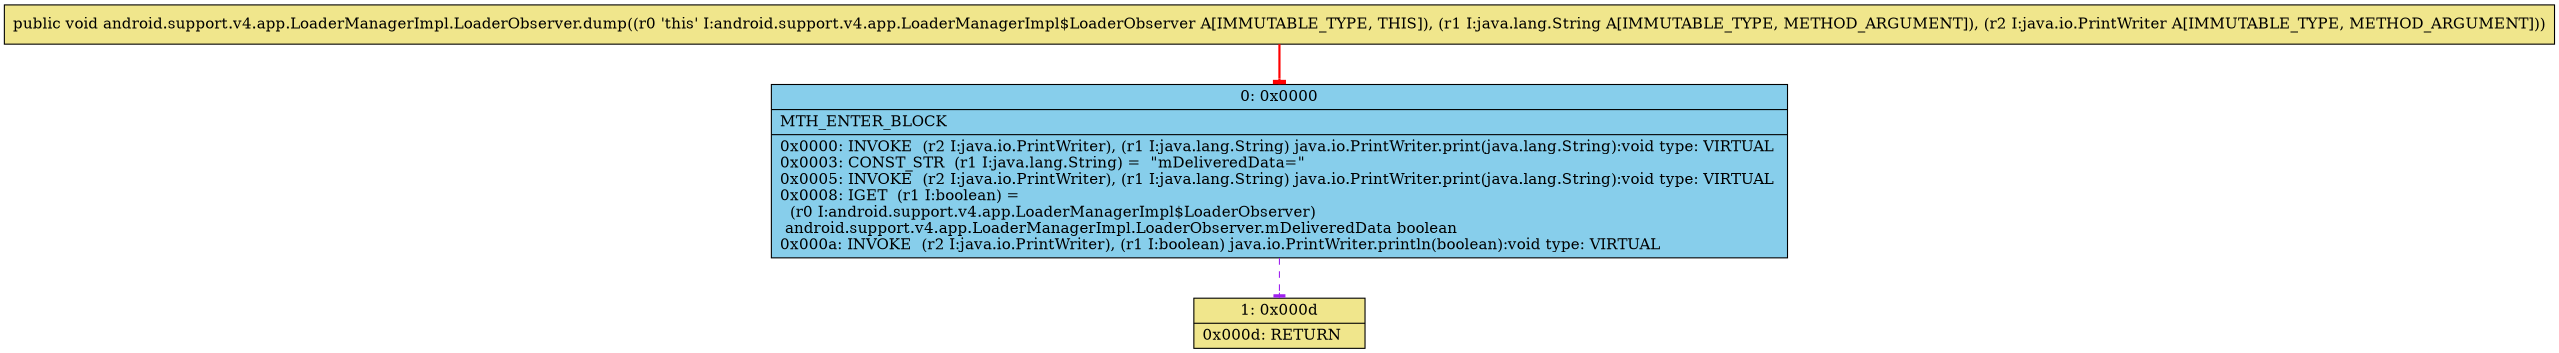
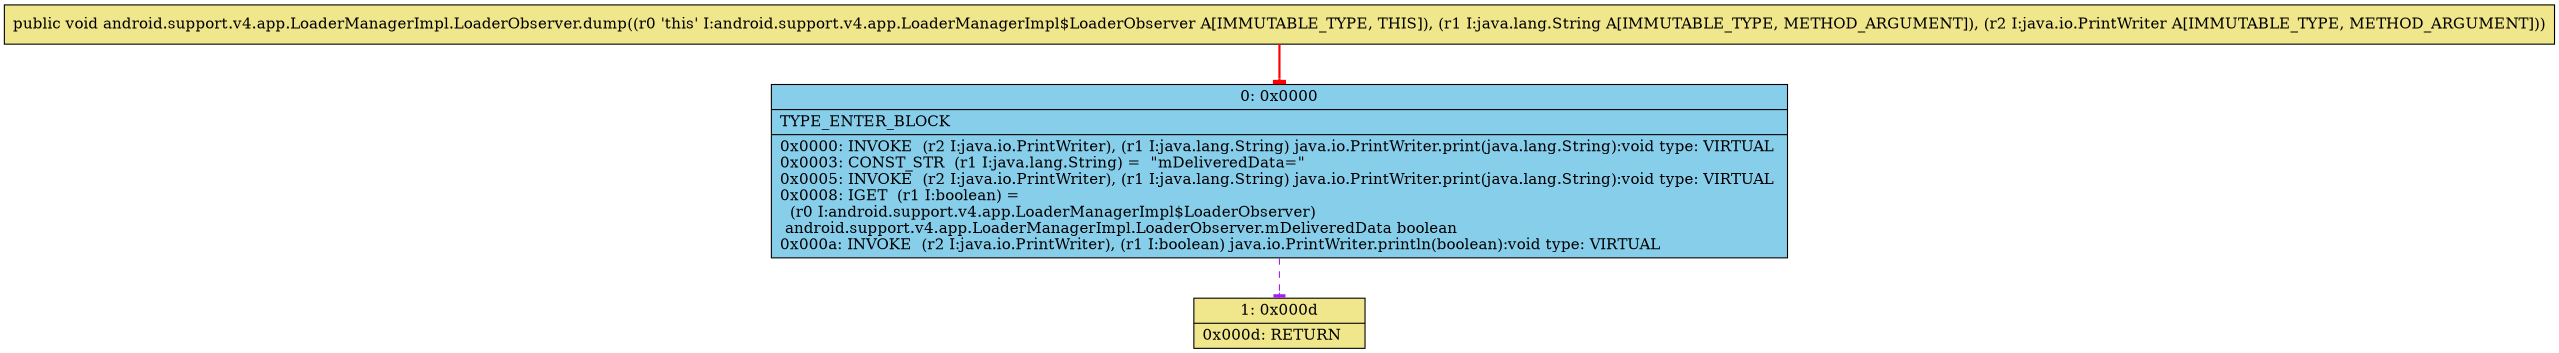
node "0: 0x0000": text "MTH_ENTER_BLOCK" -> "TYPE_ENTER_BLOCK"
